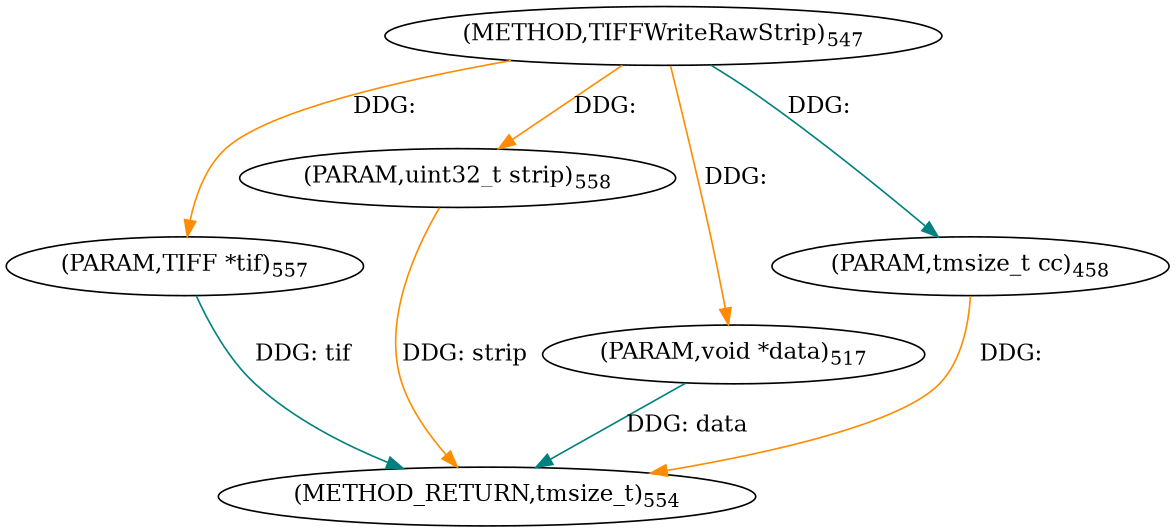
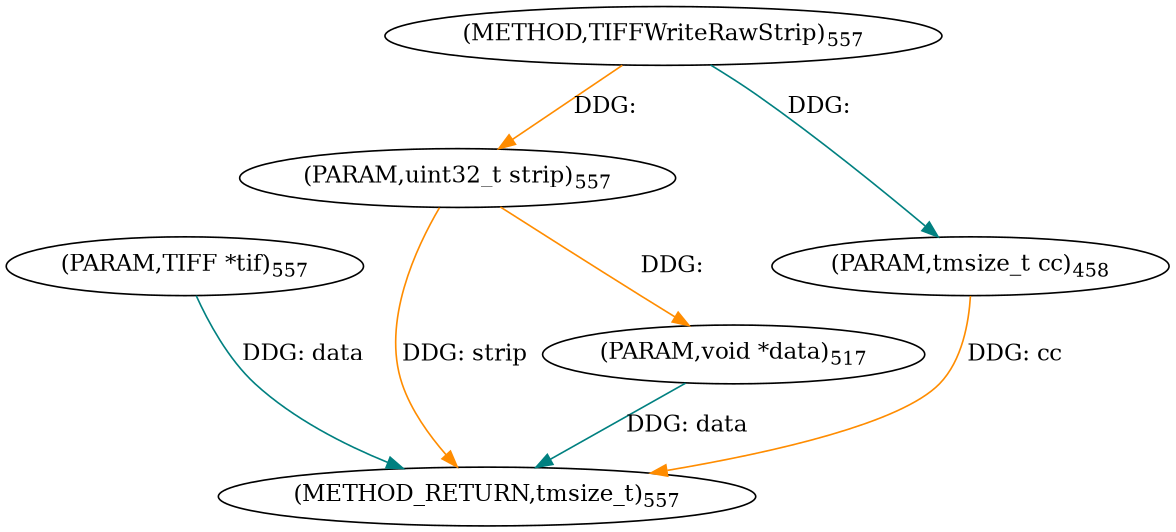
node "(METHOD,TIFFWriteRawStrip)": text "547" -> "557"
edge "(METHOD,TIFFWriteRawStrip)" -> "(PARAM,TIFF *tif)": removed, label "DDG:"
node "(PARAM,uint32_t strip)": text "558" -> "557"
edge "(METHOD,TIFFWriteRawStrip)" -> "(PARAM,void *data)": now "(PARAM,uint32_t strip)" -> "(PARAM,void *data)"
edge "(PARAM,TIFF *tif)" -> "(METHOD_RETURN,tmsize_t)": label "DDG: tif" -> "DDG: data"
edge "(PARAM,tmsize_t cc)" -> "(METHOD_RETURN,tmsize_t)": label "DDG: " -> "DDG: cc"
node "(METHOD_RETURN,tmsize_t)": text "554" -> "557"
